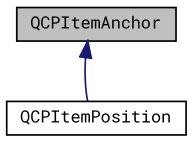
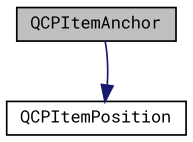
edge "QCPItemPosition" -> "QCPItemAnchor": reversed
